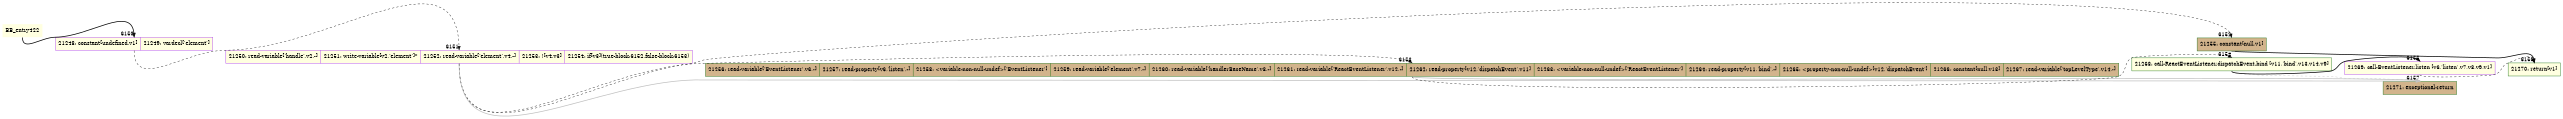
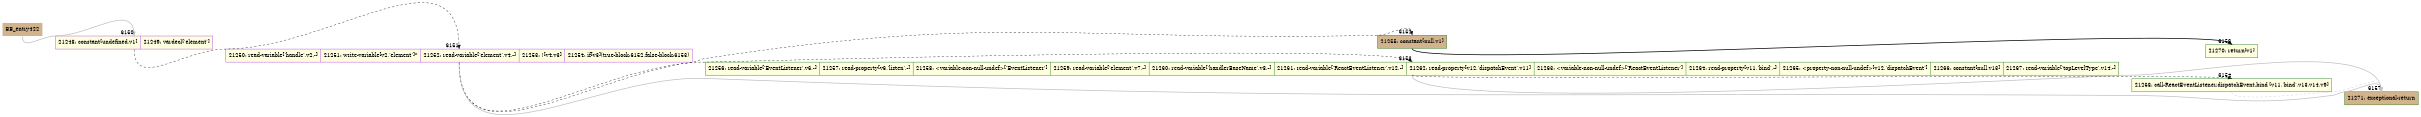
node "BB_entry422": fillcolor lightyellow -> tan
edge "BB_entry422" -> "21248: constant[undefined,v1]": color black -> gray
node "21269: call-EventListener.listen [v6,'listen',v7,v8,v9,v1]": removed
node "21256: read-variable['EventListener',v6,-]": fillcolor tan -> lightyellow
